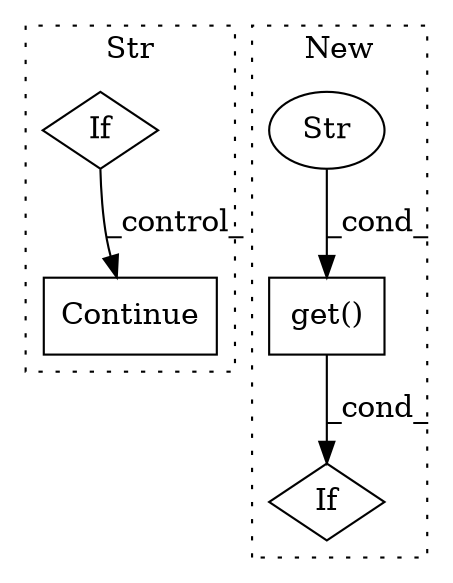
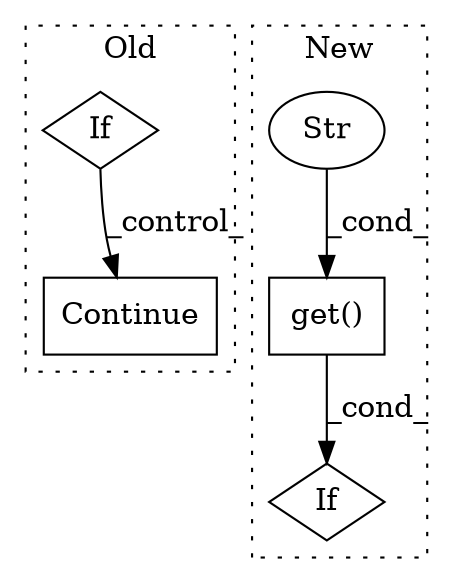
cluster "Str": label "Str" -> "Old"
